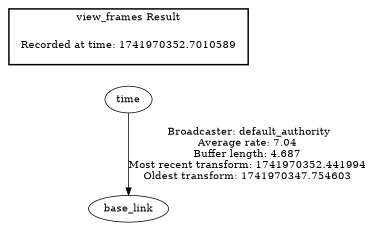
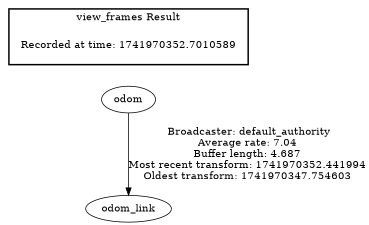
node "time": label "time" -> "odom"
node "base_link": label "base_link" -> "odom_link"
